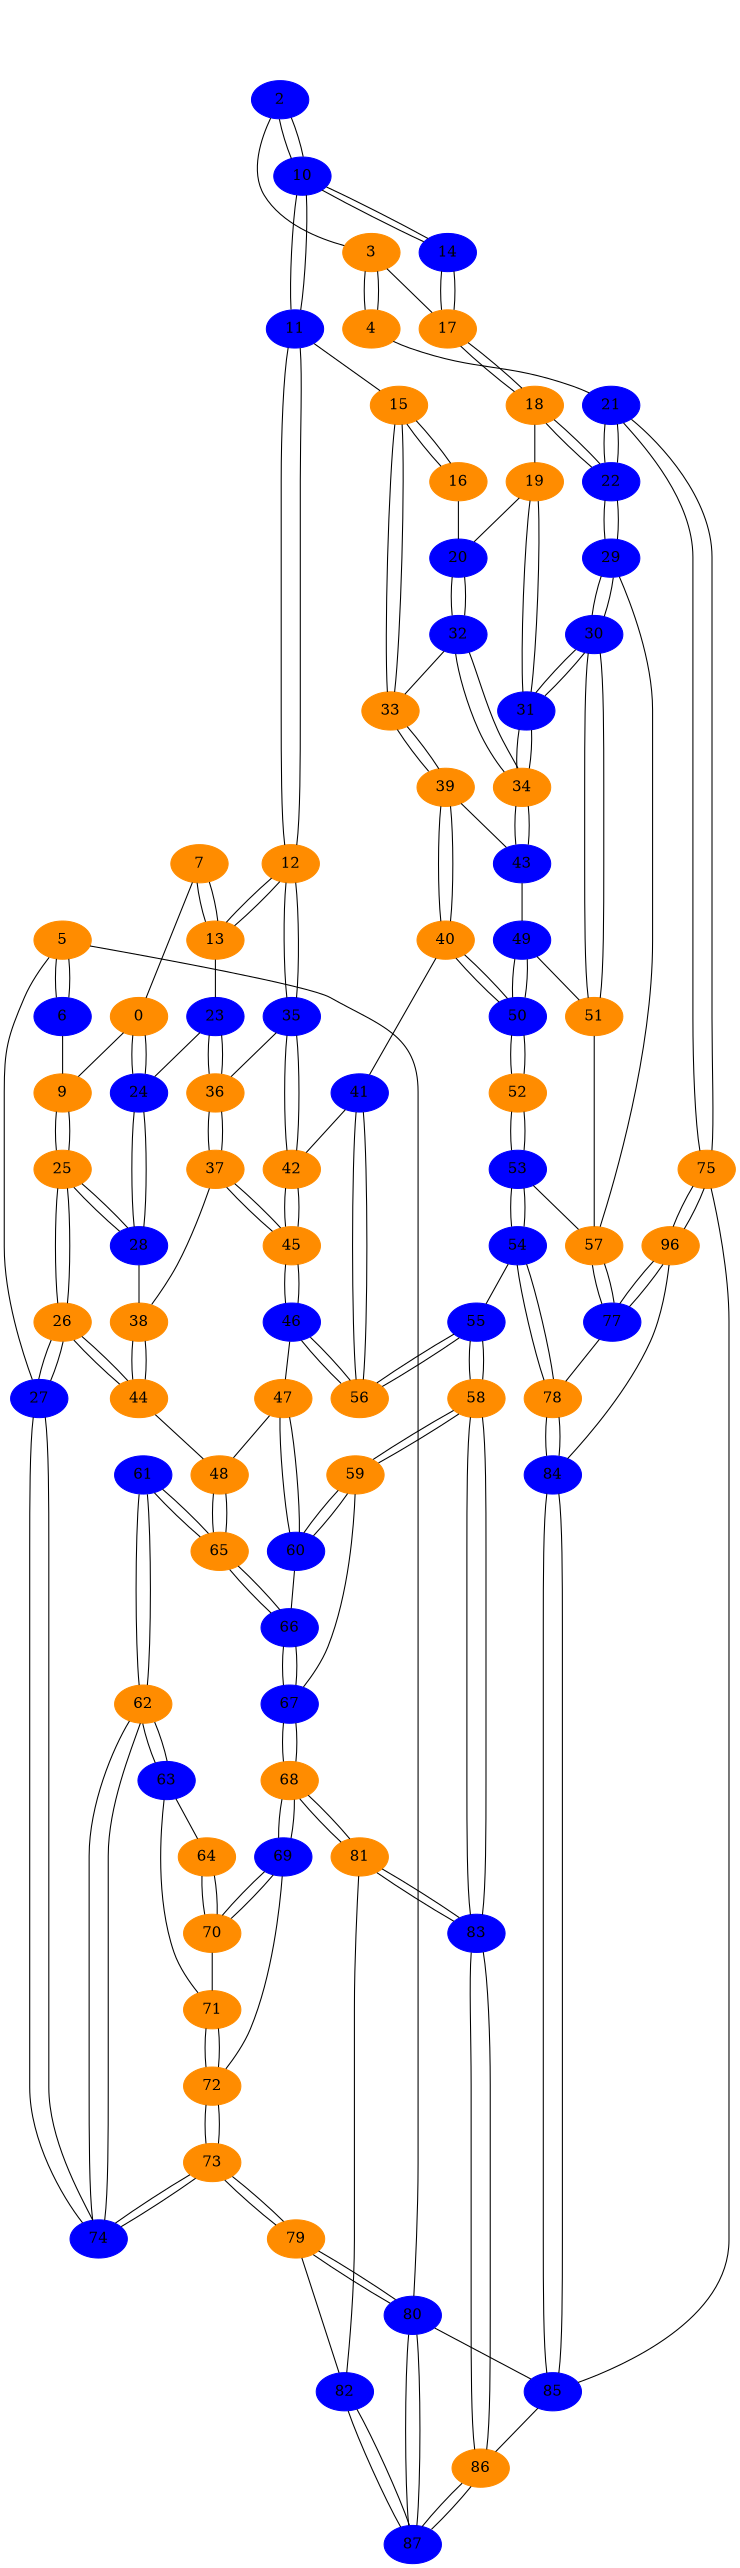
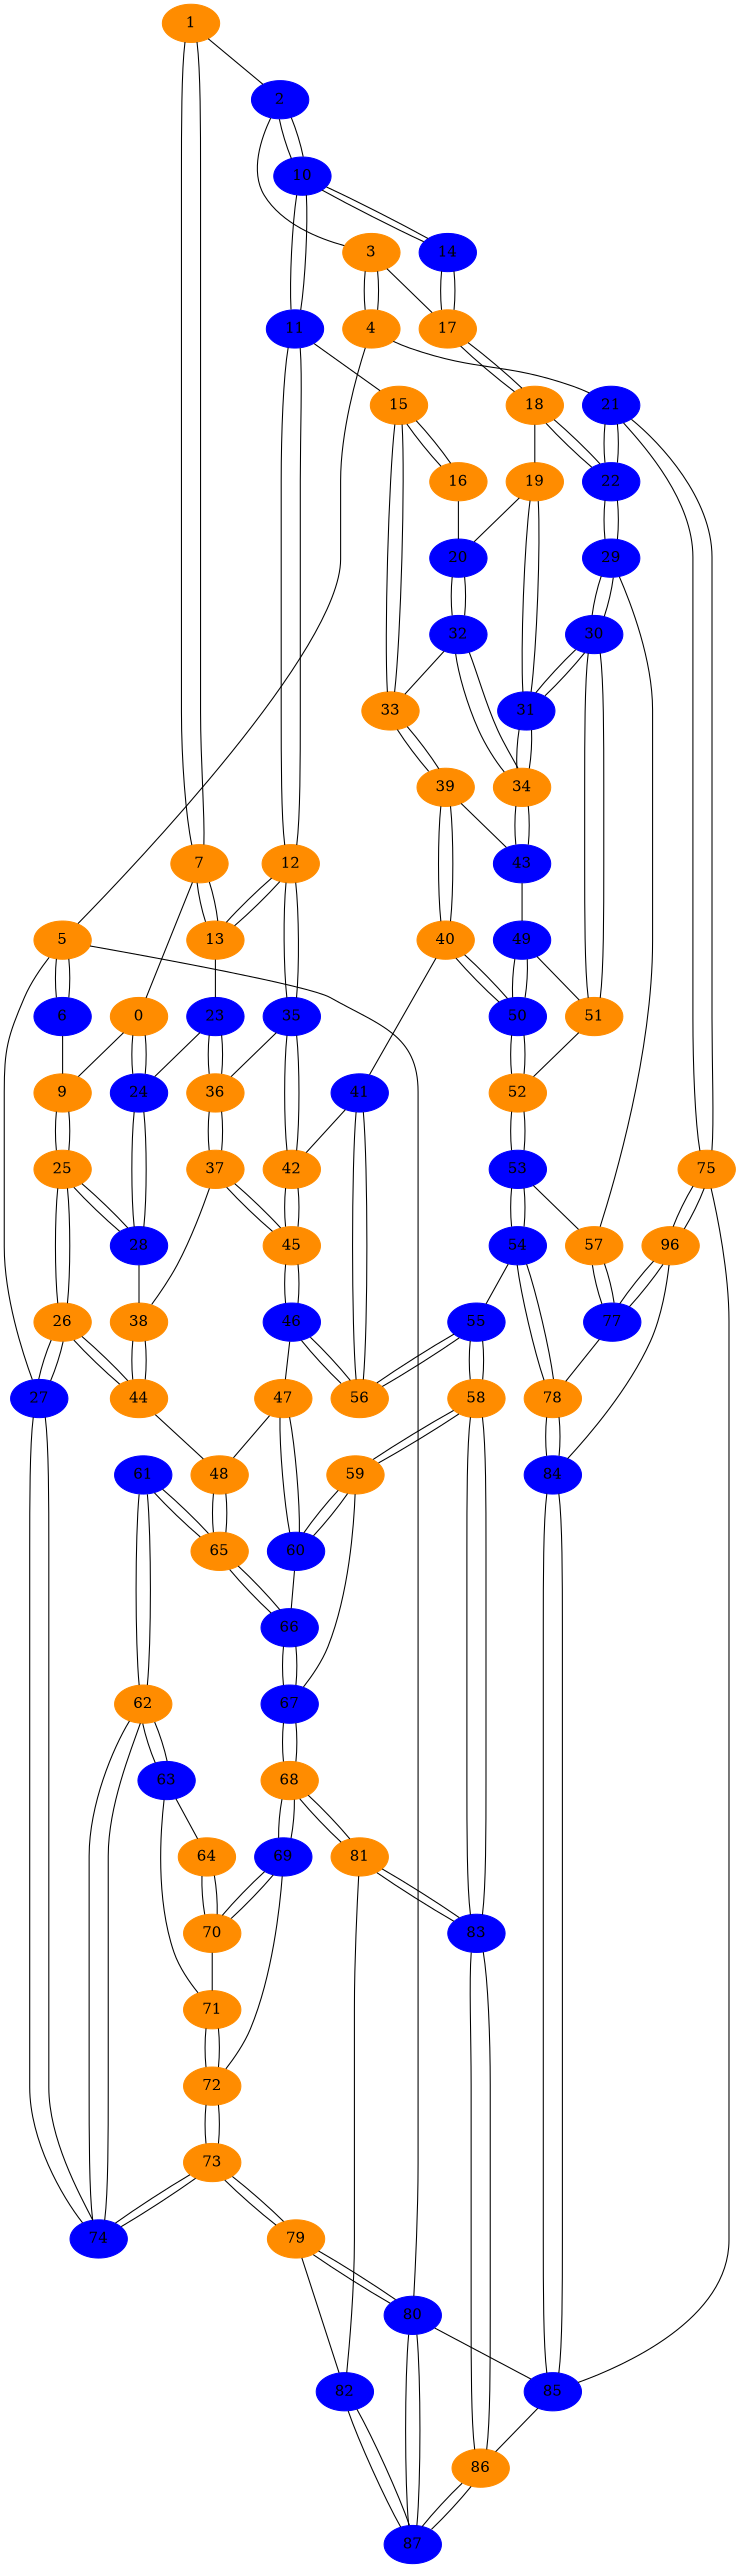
node "1": added
edge "4" -- "5": added
edge "51" -- "57": now "51" -- "52"
